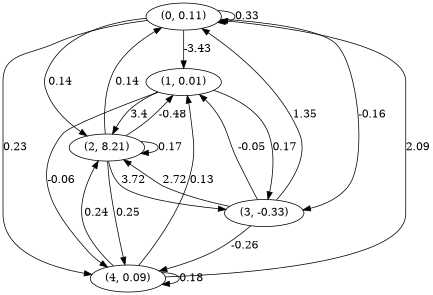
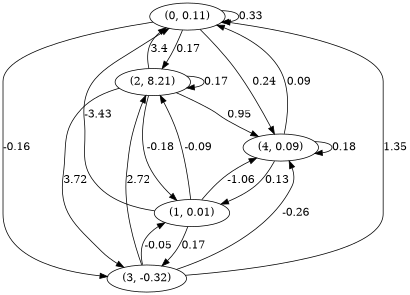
edge "(0, 0.11)" -> "(1, 0.01)": reversed
edge "(0, 0.11)" -> "(2, 8.21)": label "0.14" -> "0.17"
edge "(2, 8.21)" -> "(0, 0.11)": label "0.14" -> "3.4"
edge "(1, 0.01)" -> "(2, 8.21)": label "3.4" -> "-0.09"
edge "(2, 8.21)" -> "(1, 0.01)": label "-0.48" -> "-0.18"
edge "(0, 0.11)" -> "(4, 0.09)": label "0.23" -> "0.24"
edge "(4, 0.09)" -> "(0, 0.11)": label "2.09" -> "0.09"
edge "(1, 0.01)" -> "(4, 0.09)": label "-0.06" -> "-1.06"
edge "(2, 8.21)" -> "(4, 0.09)": label "0.25" -> "0.95"
node "(3, -0.33)": label "(3, -0.33)" -> "(3, -0.32)"
edge "(4, 0.09)" -> "(2, 8.21)": removed, label "0.24"
